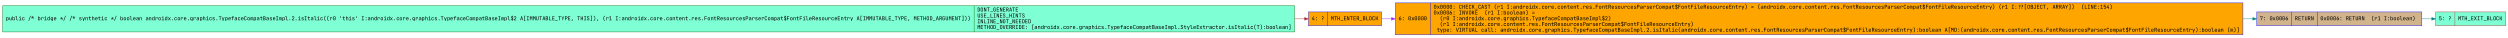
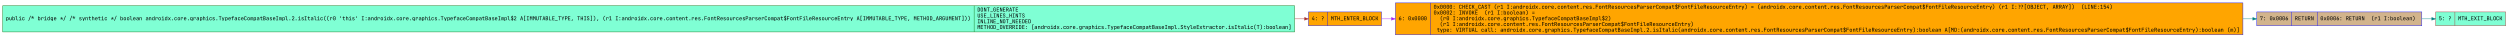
node "6: 0x0000": text "0x0006: INVOKE  (r1 I:boolean) =" -> "0x0002: INVOKE  (r1 I:boolean) ="
